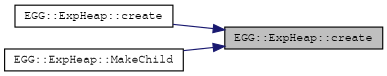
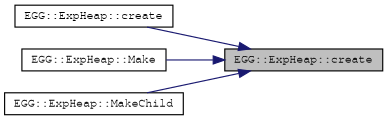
node "EGG::ExpHeap::Make": added
